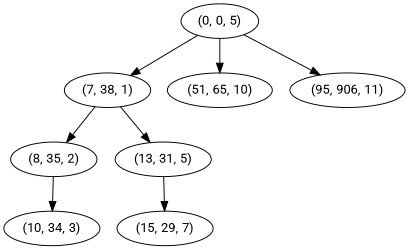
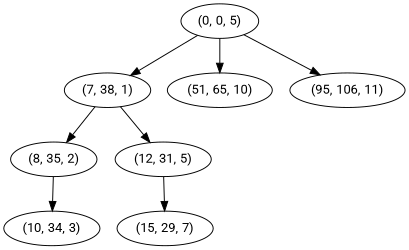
node "(95, 906, 11)": label "(95, 906, 11)" -> "(95, 106, 11)"
node "(13, 31, 5)": label "(13, 31, 5)" -> "(12, 31, 5)"
